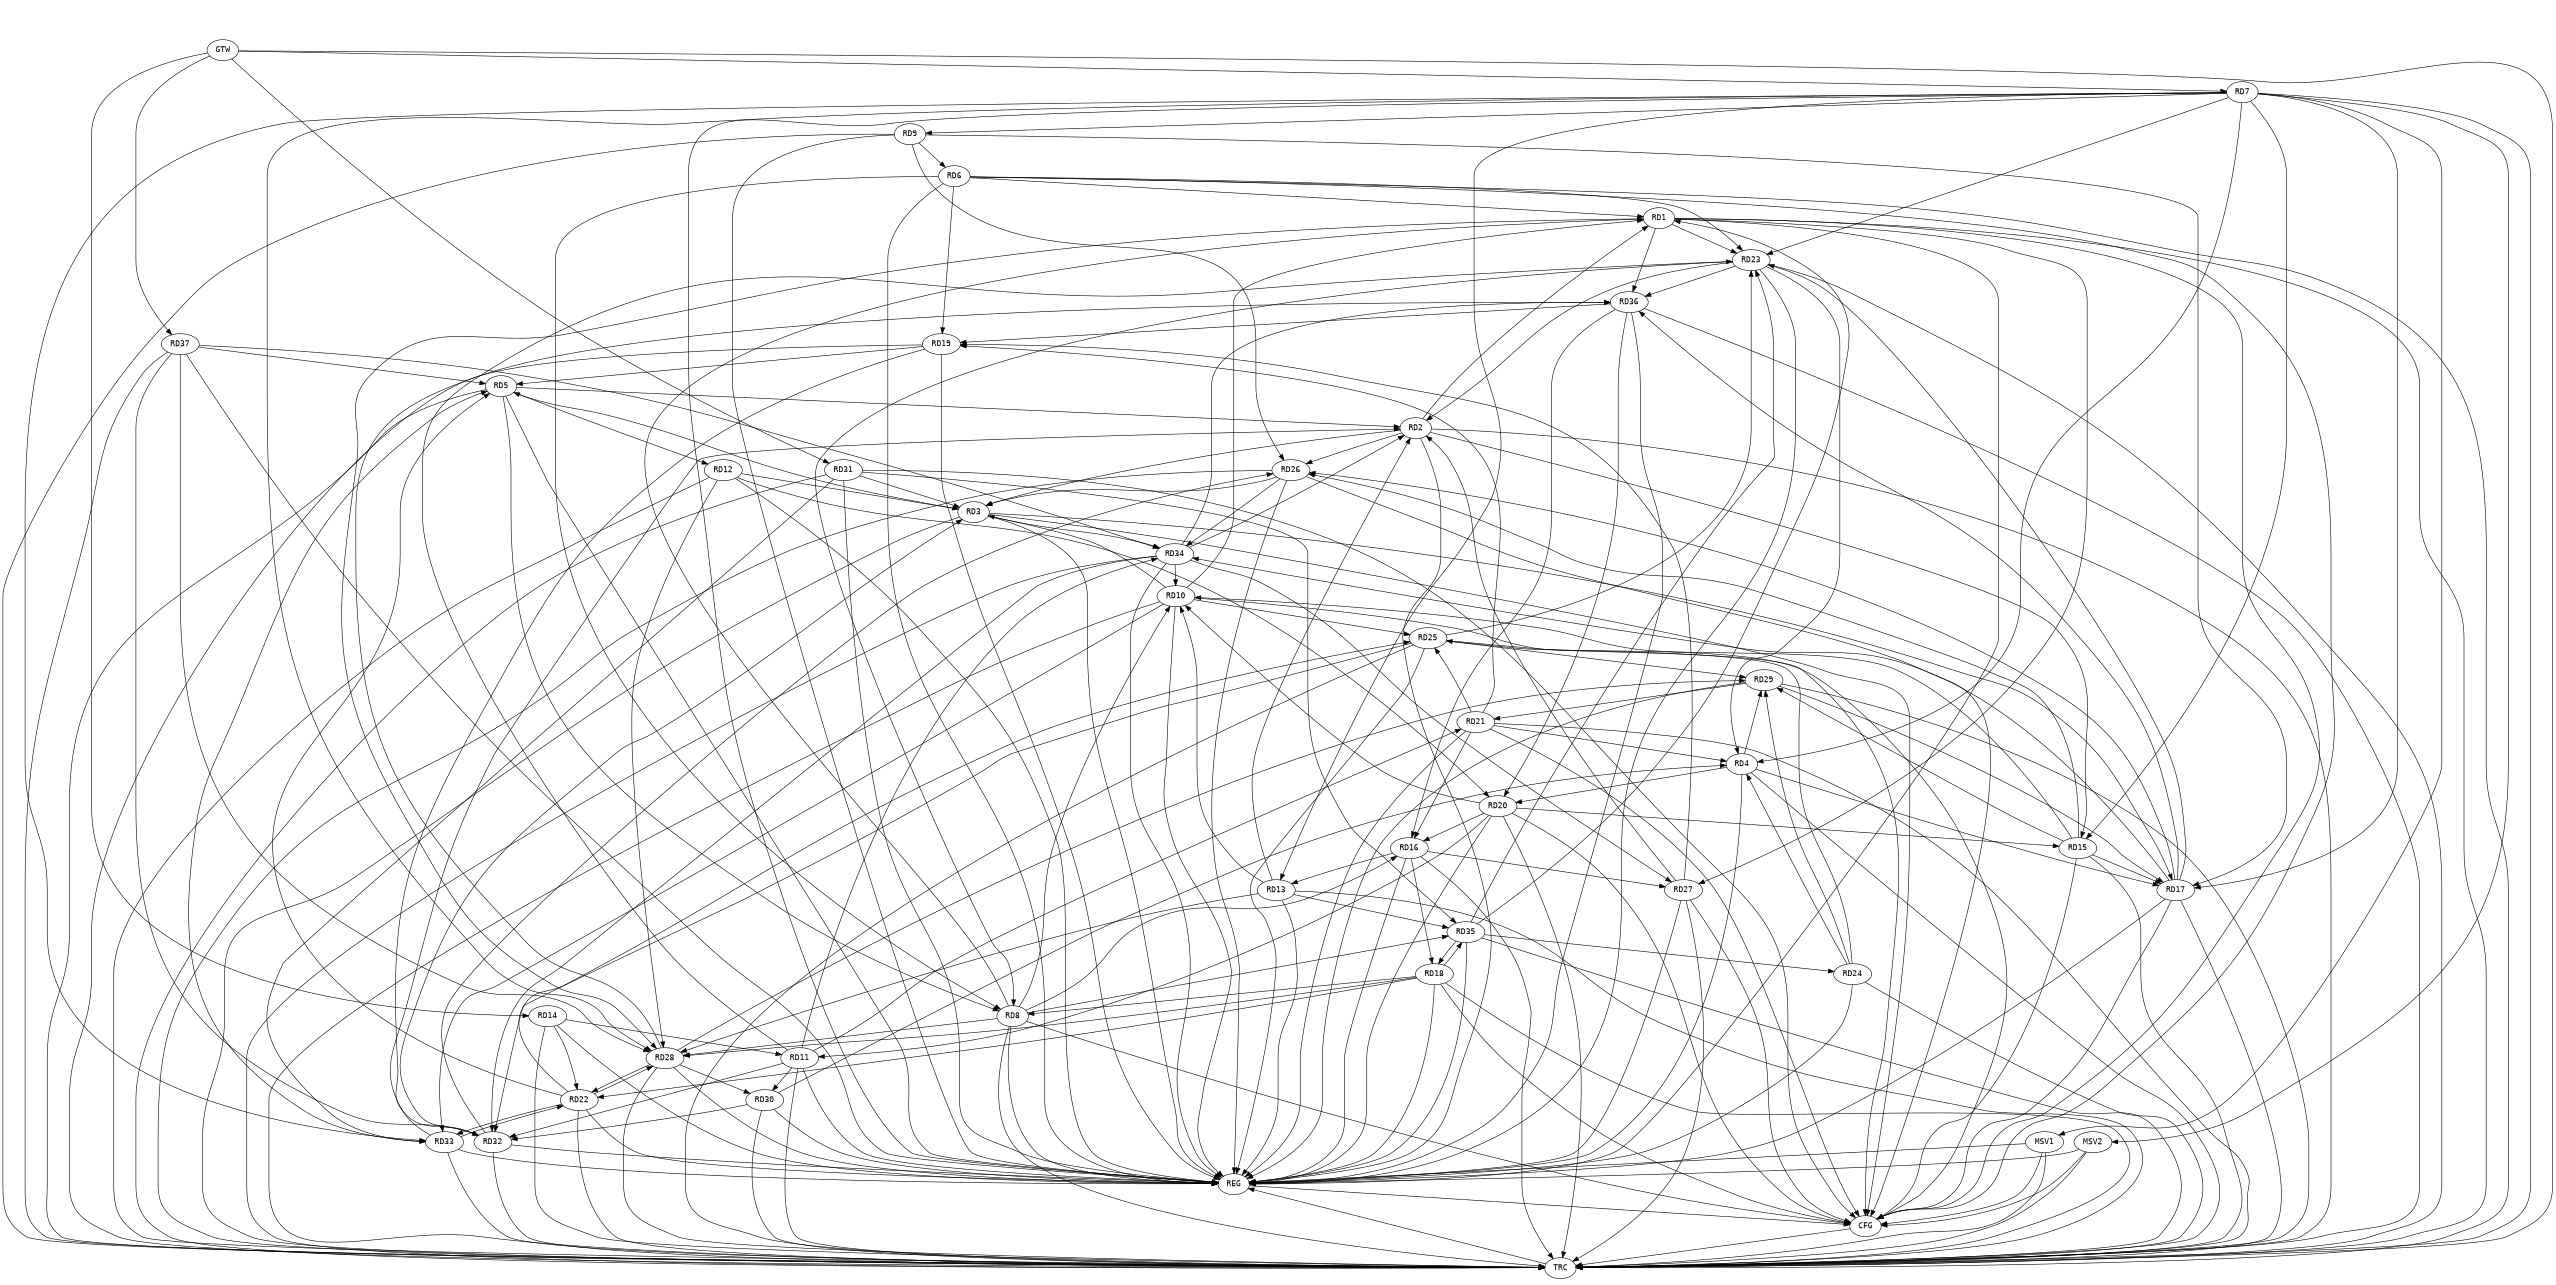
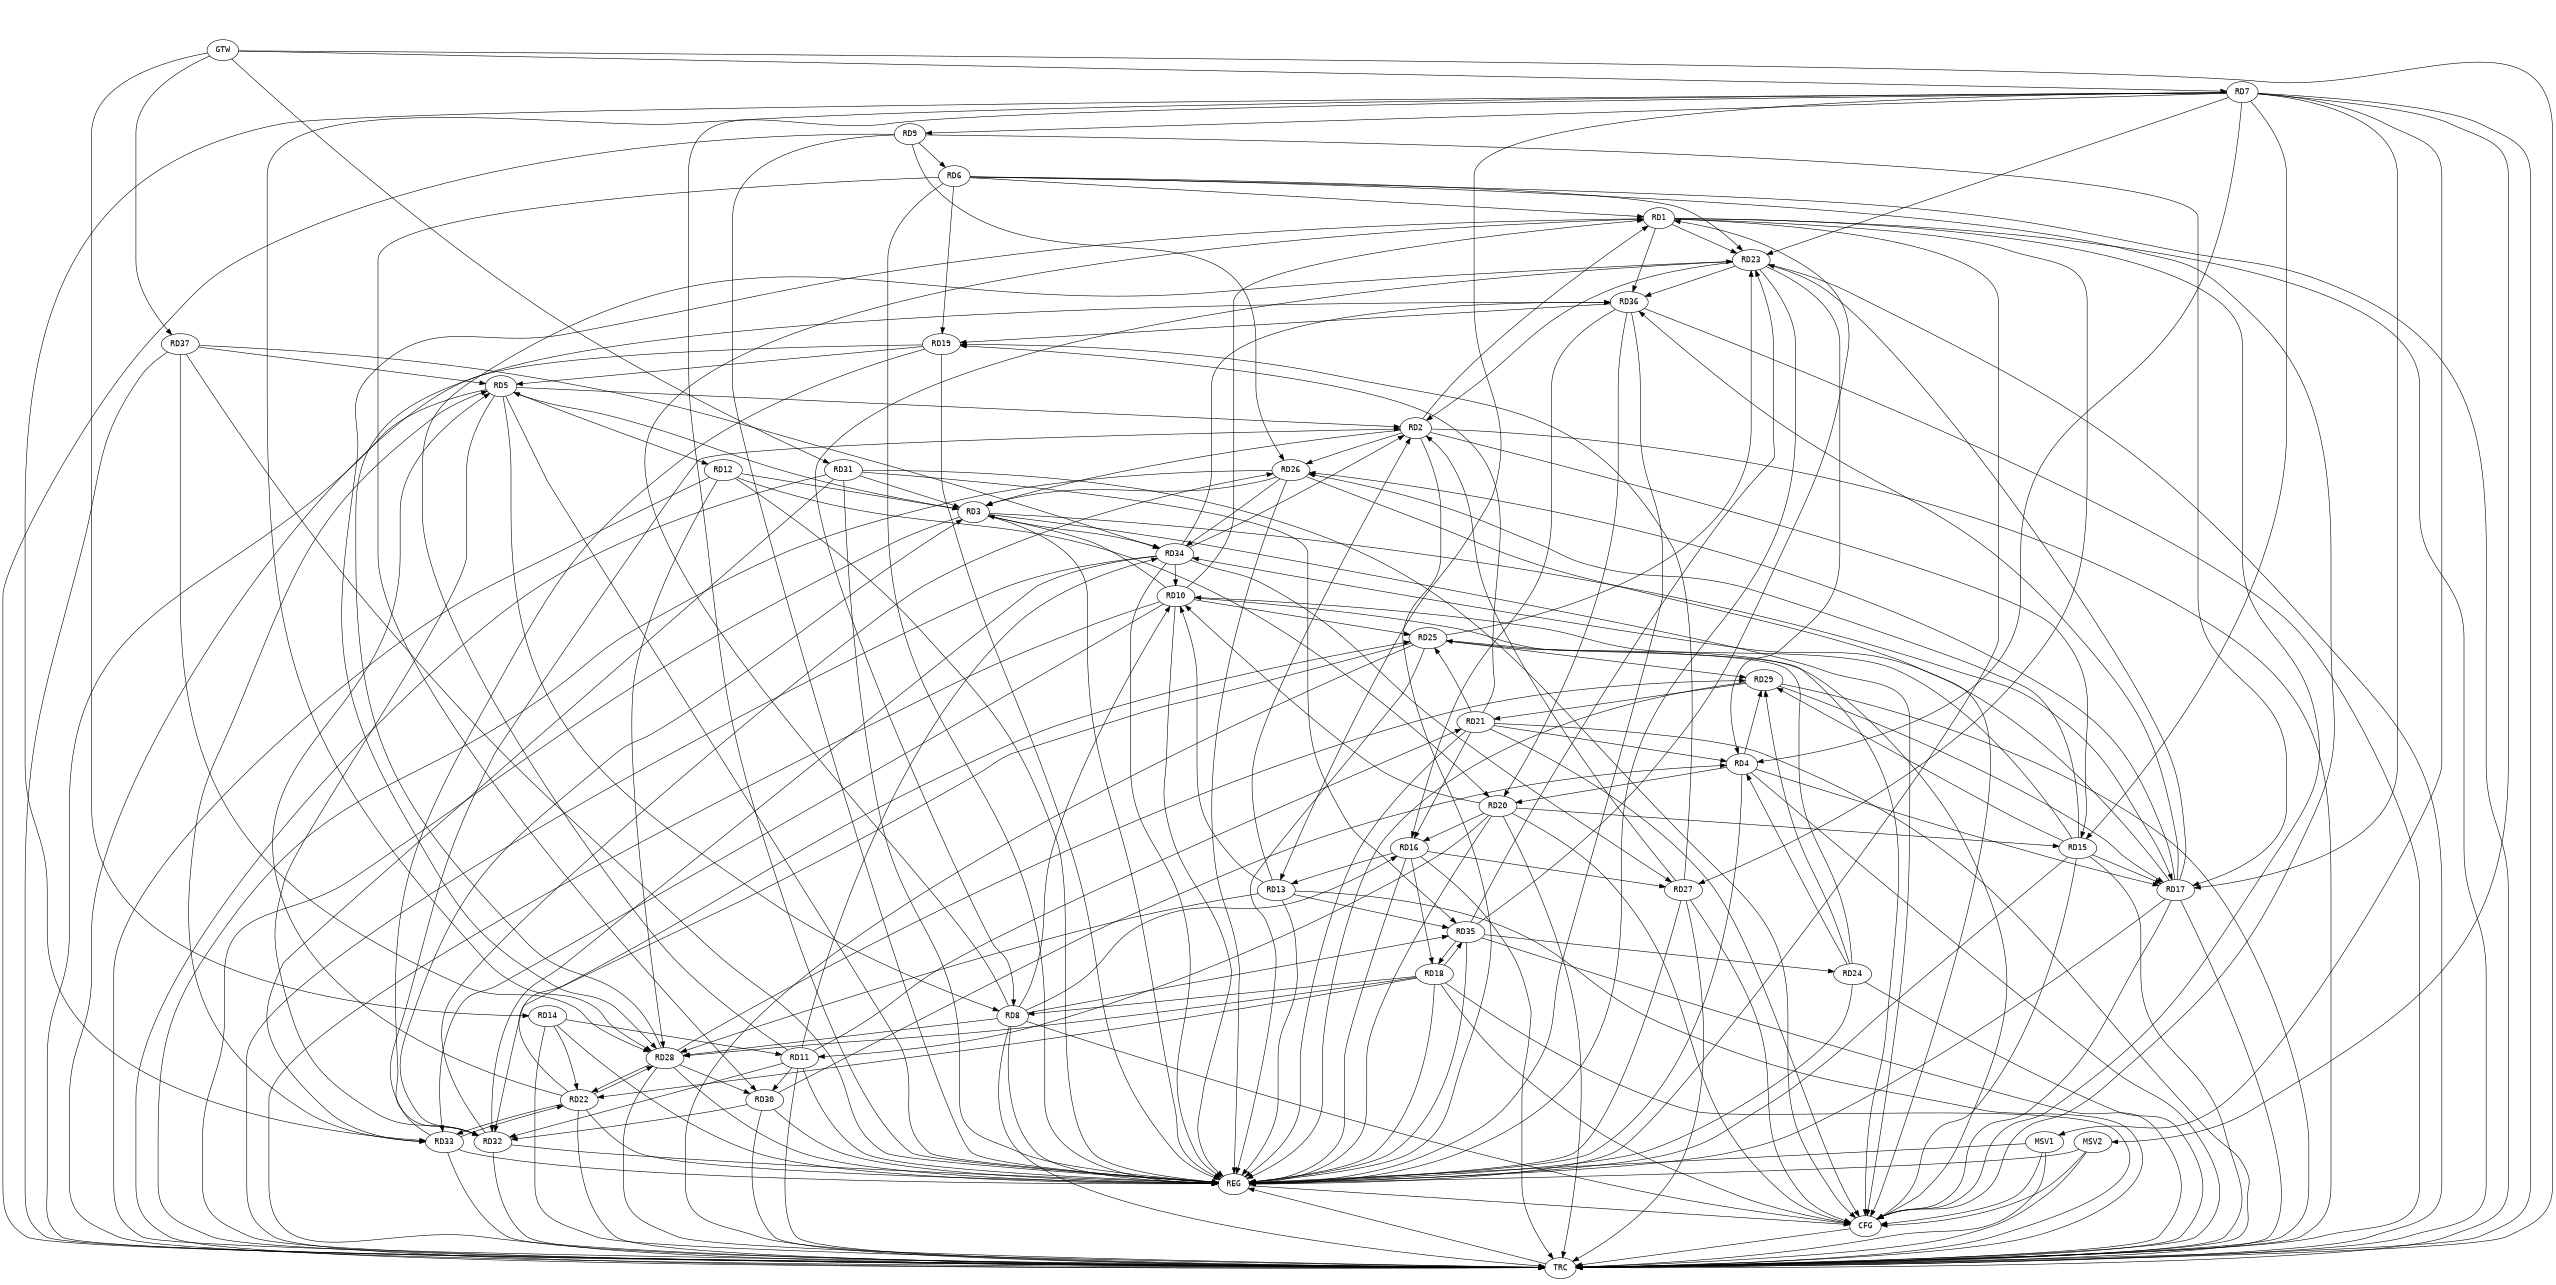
edge "RD6" -> "RD8": now "RD6" -> "RD30"
edge "RD37" -> "RD32": now "RD5" -> "RD32"
edge "RD15" -> "REG": added
